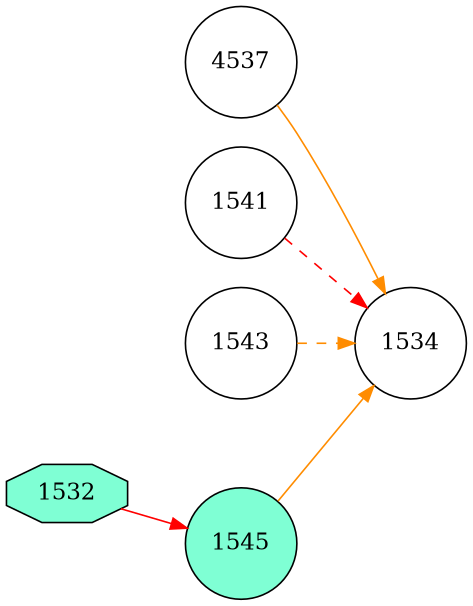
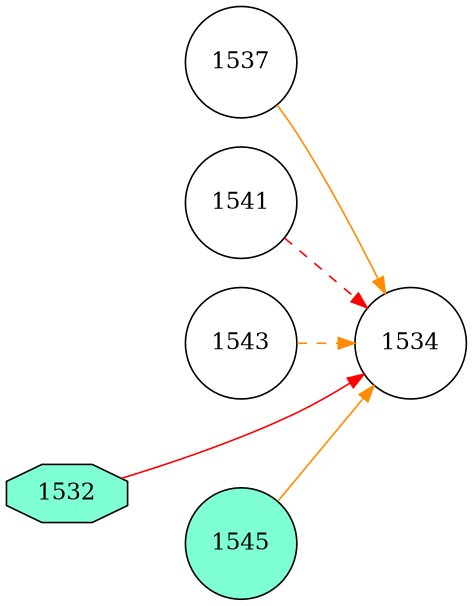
node "4537": label "4537" -> "1537"
edge "1532" -> "1545": now "1532" -> "1534"
